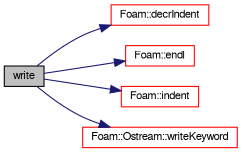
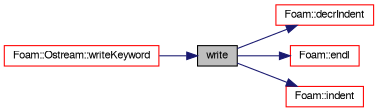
edge "write" -> "Foam::Ostream::writeKeyword": reversed
